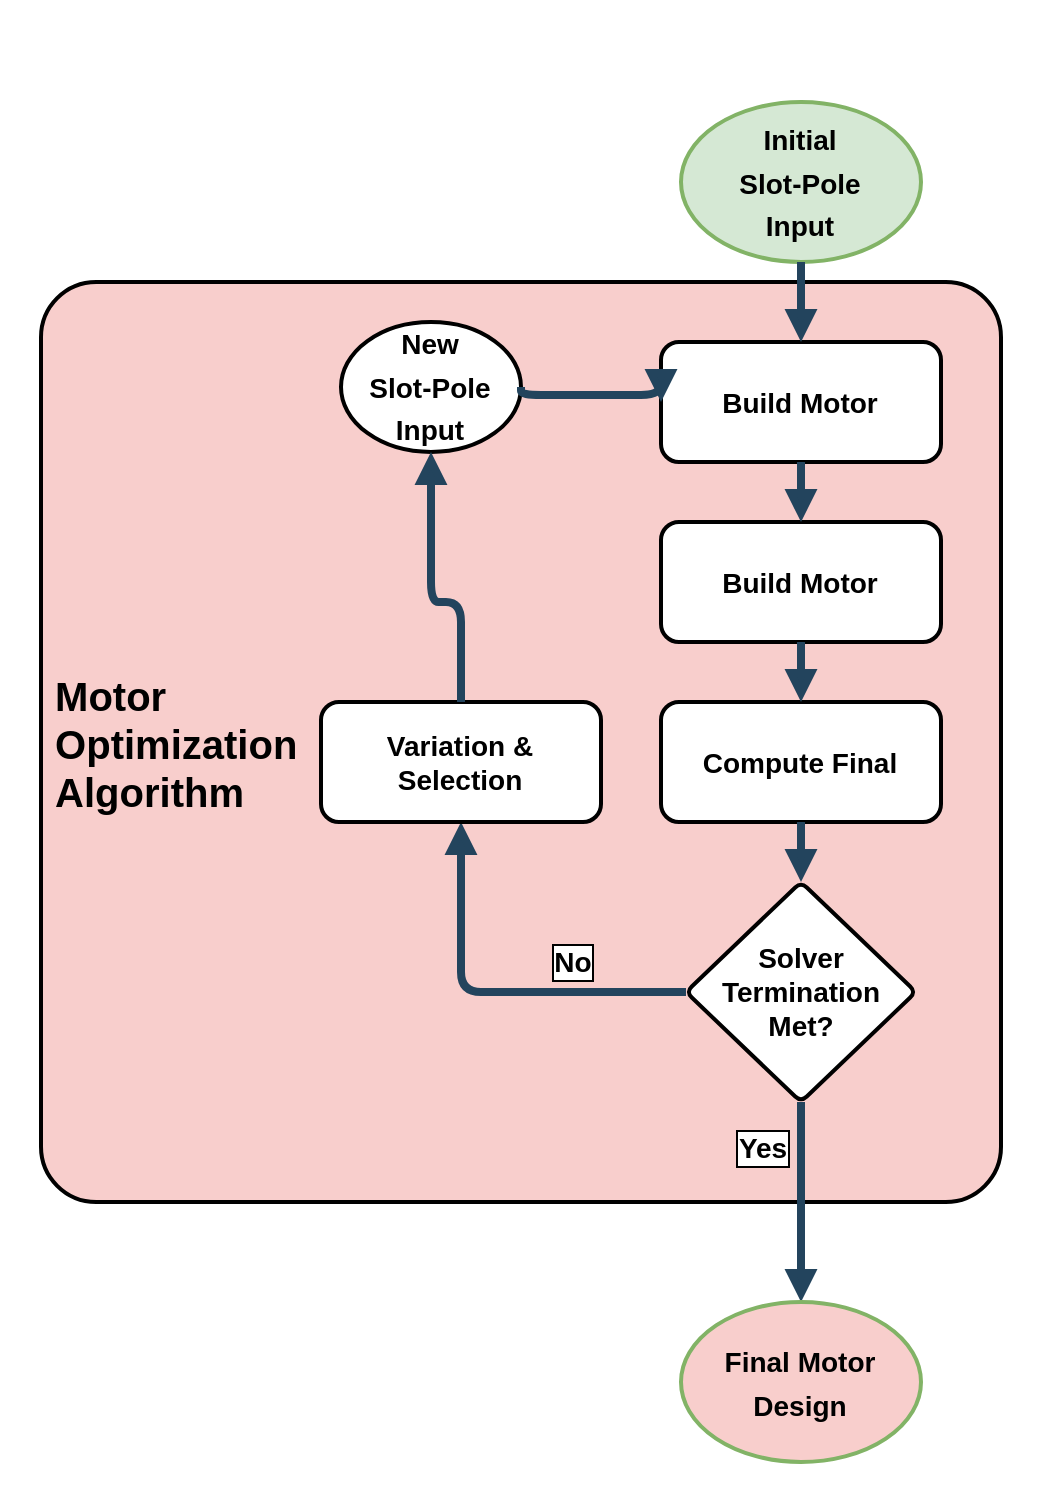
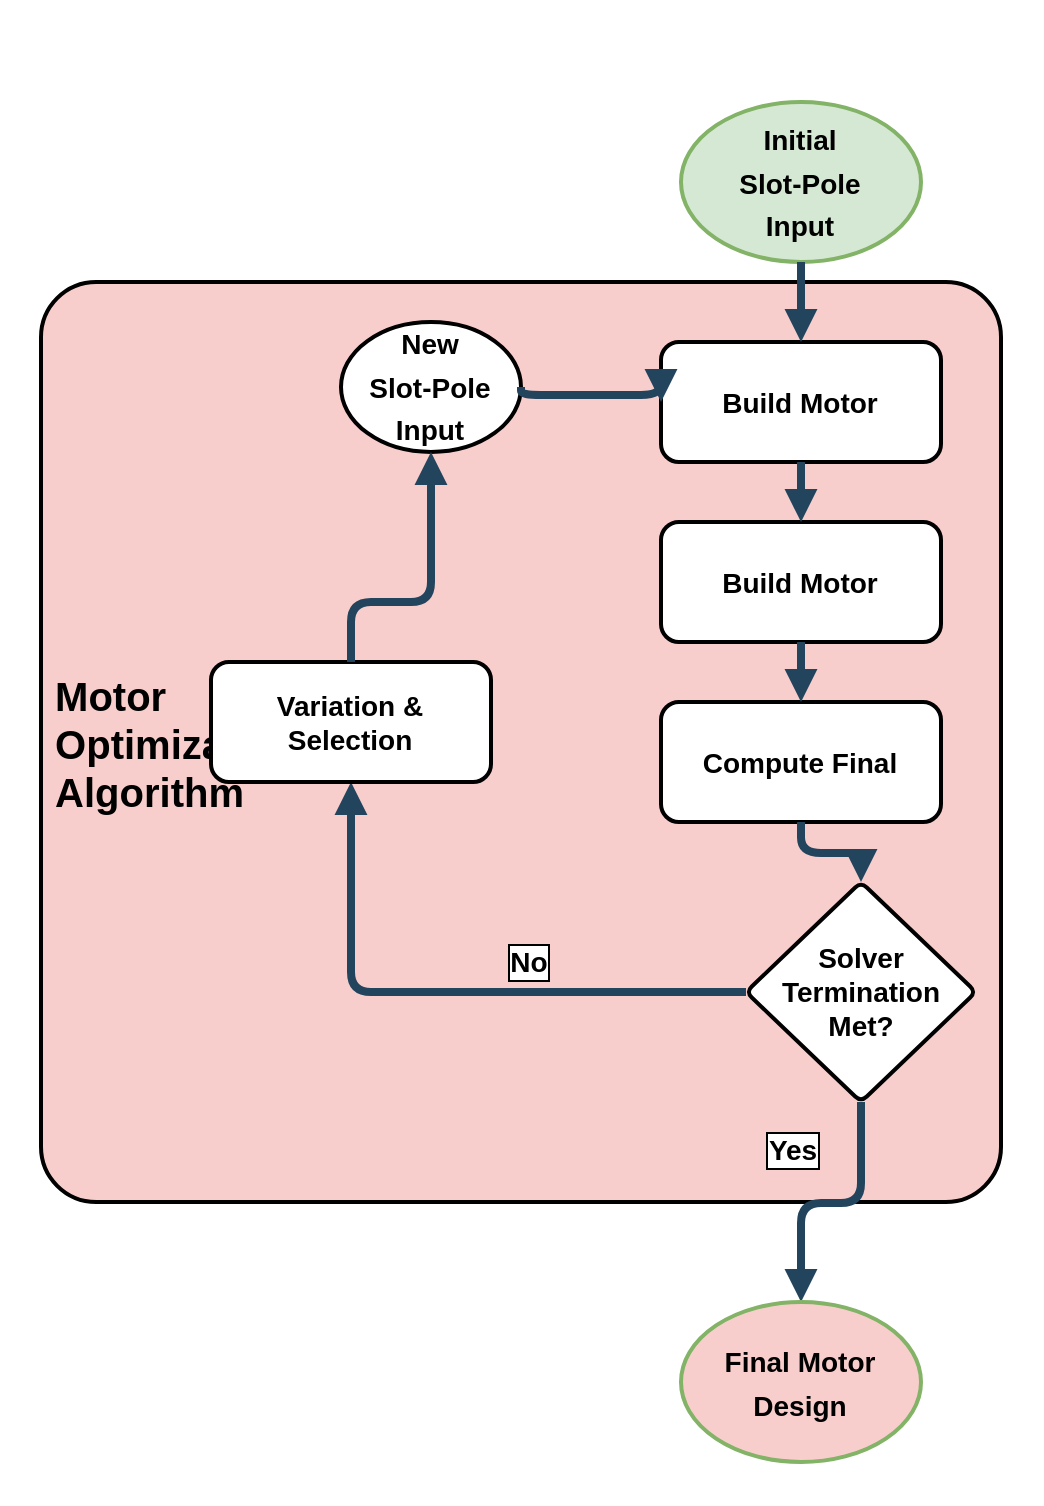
node "Variation & Selection": moved (461, 762) -> (351, 722)
node "Solver Termination Met?": moved (801, 992) -> (861, 992)
